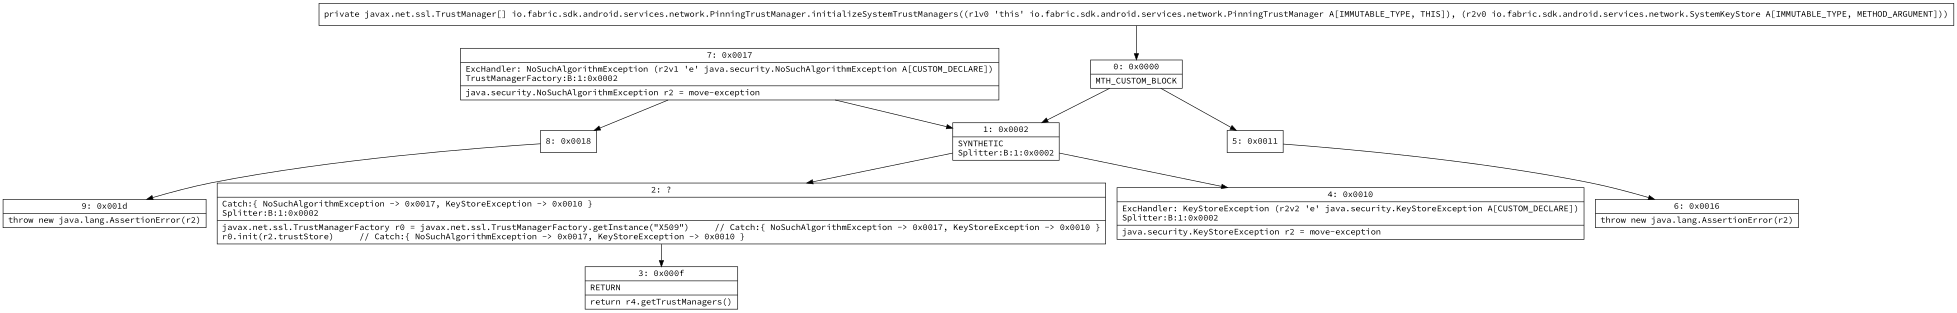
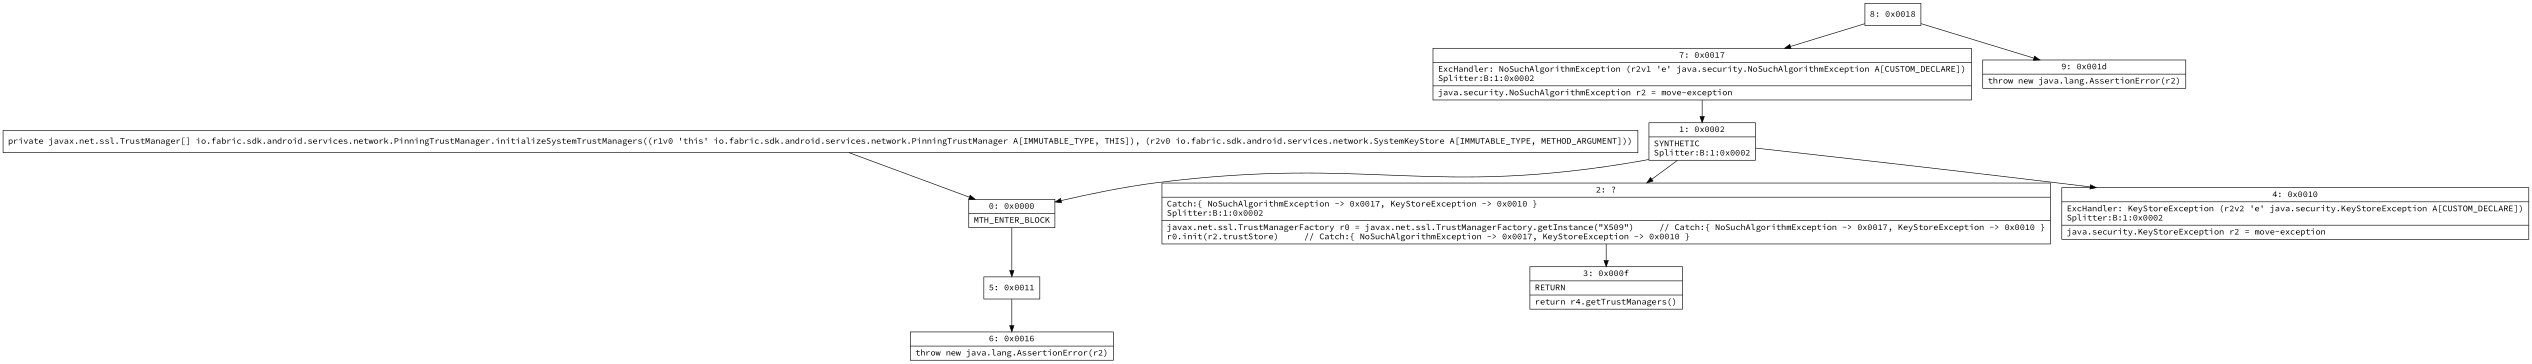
node "7: 0x0017": text "TrustManagerFactory:B:1:0x0002" -> "Splitter:B:1:0x0002"
node "0: 0x0000": text "MTH_CUSTOM_BLOCK" -> "MTH_ENTER_BLOCK"
edge "0: 0x0000" -> "1: 0x0002": reversed
edge "7: 0x0017" -> "8: 0x0018": reversed
